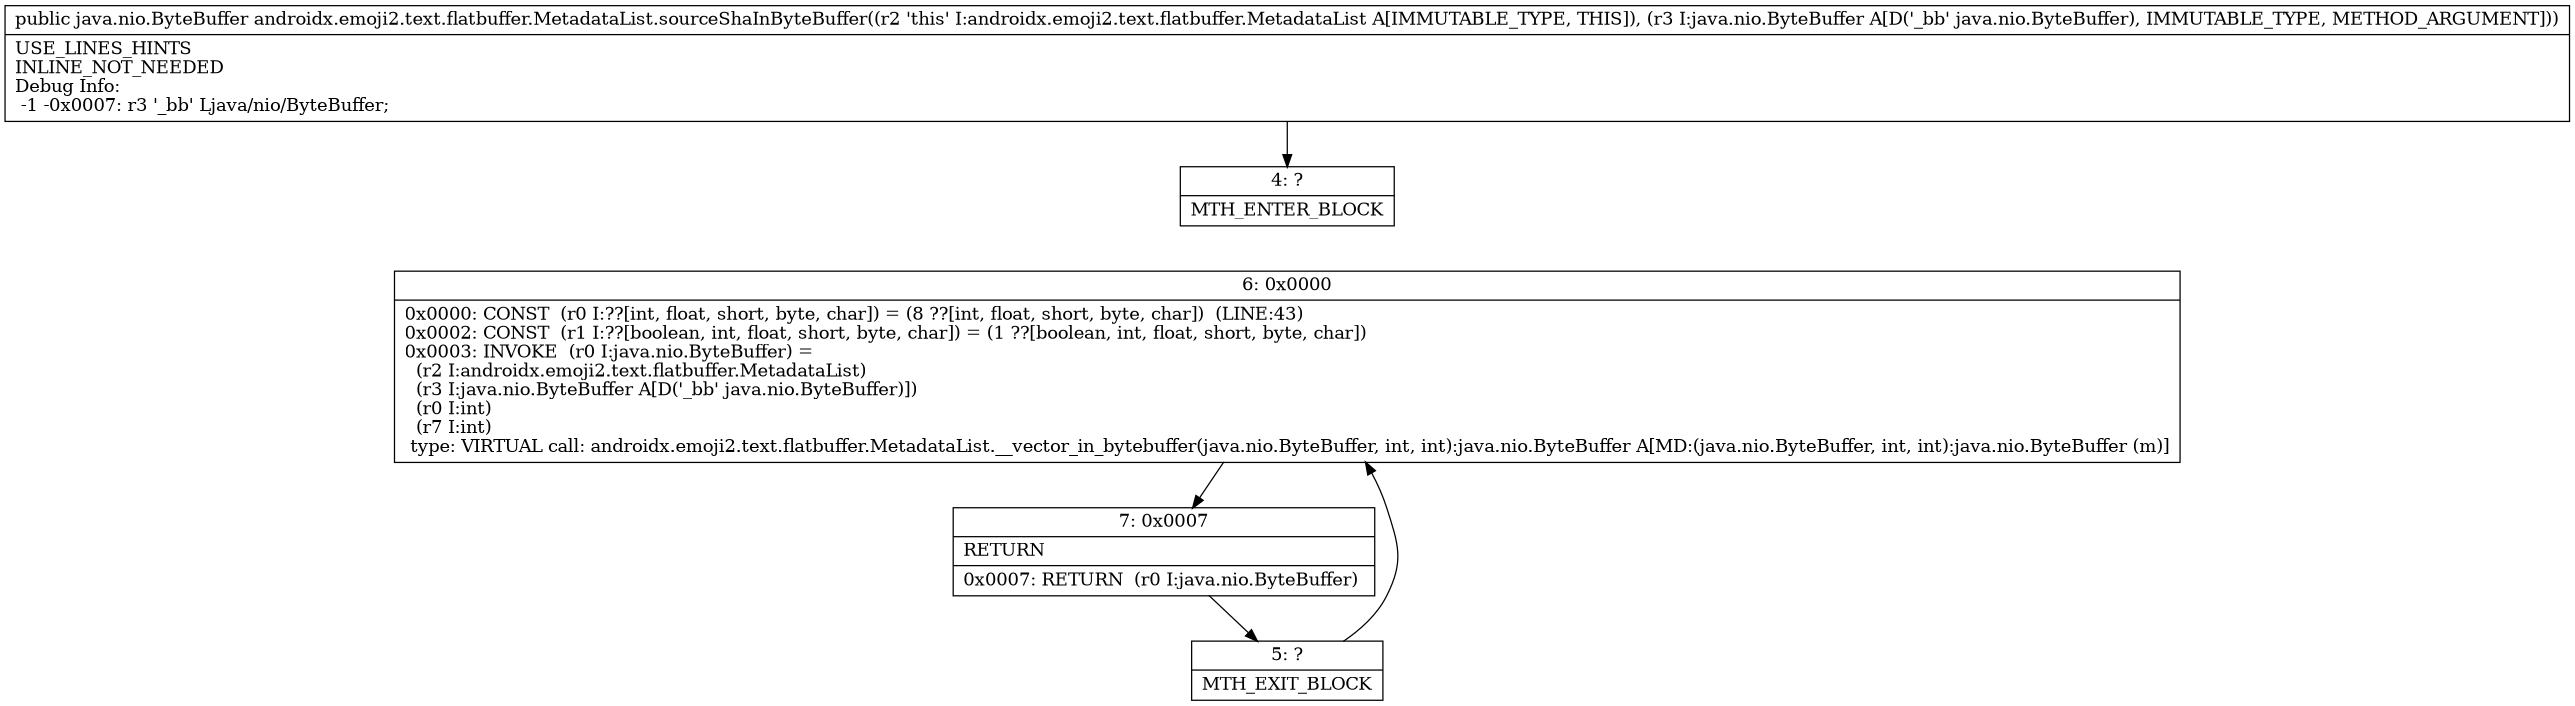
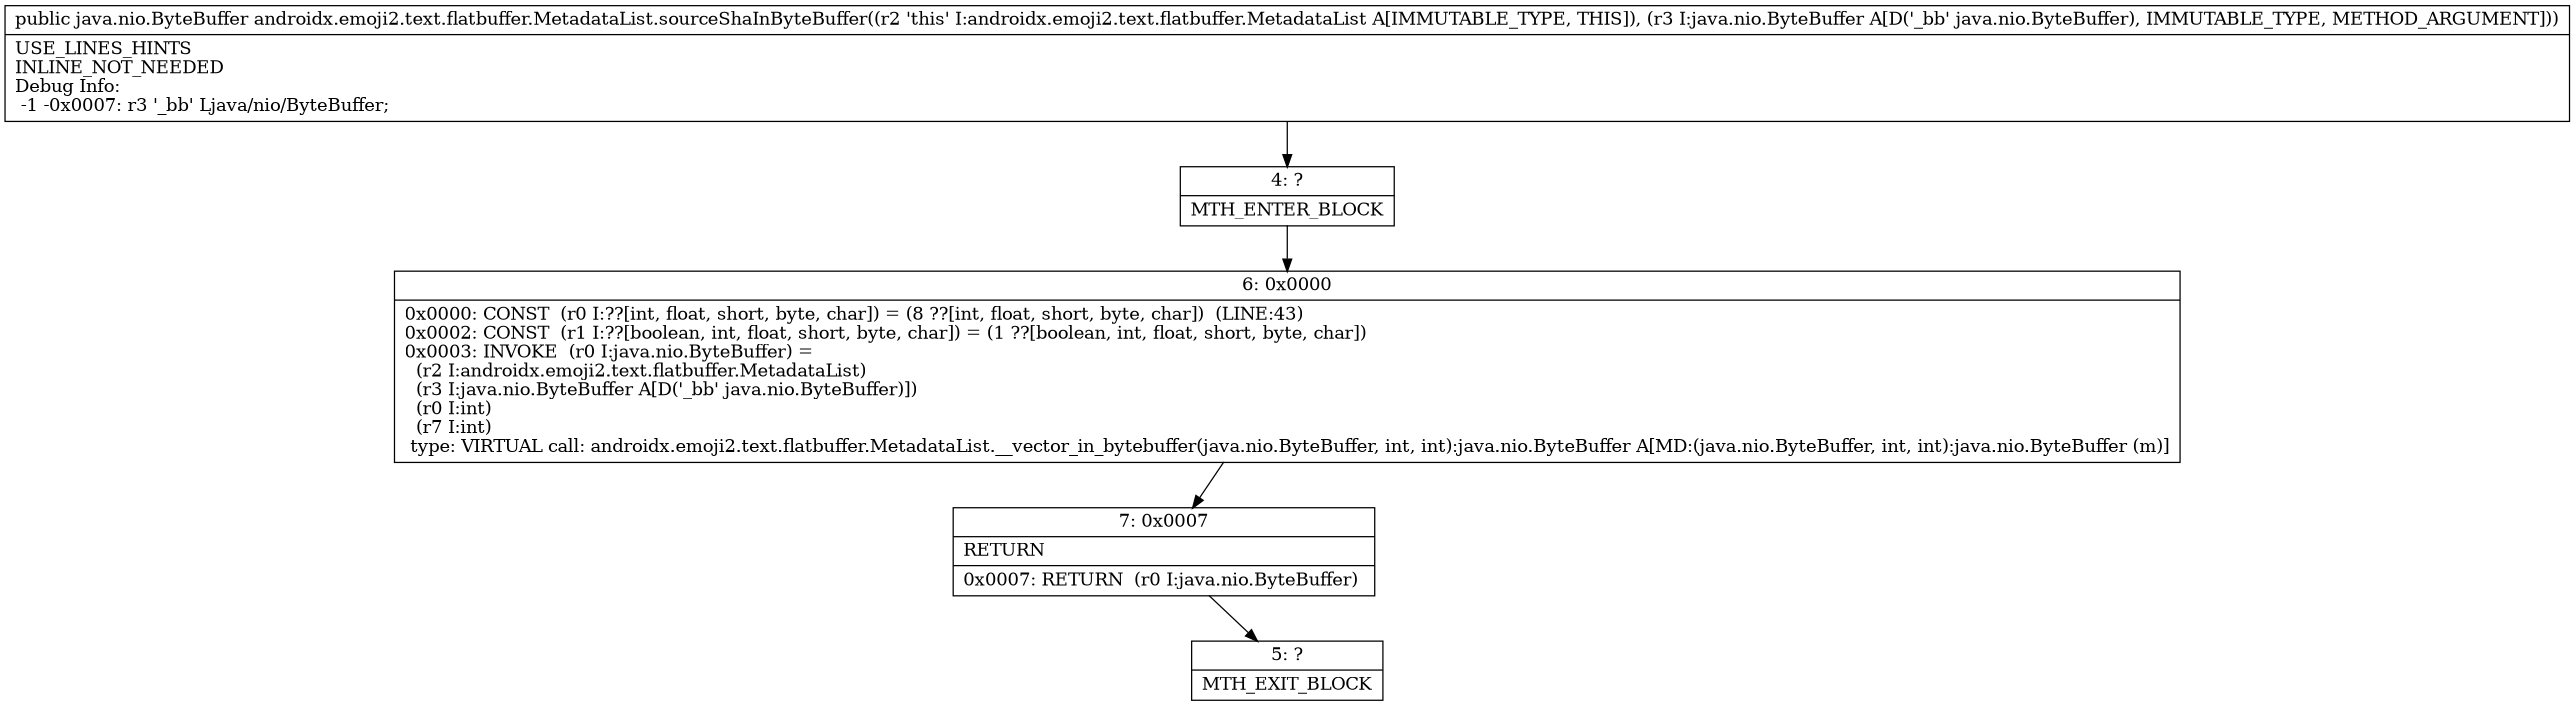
edge "5: ?" -> "6: 0x0000": now "4: ?" -> "6: 0x0000"
